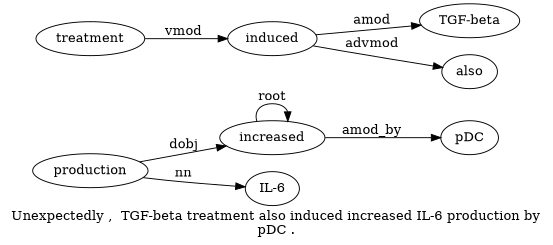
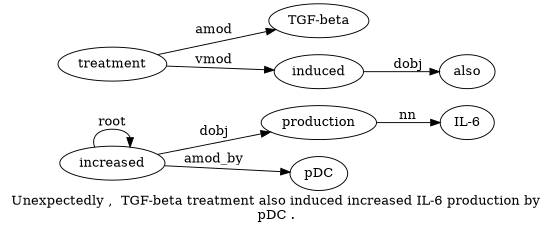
edge "induced" -> "TGF-beta": now "treatment" -> "TGF-beta"
edge "induced" -> "also": label "advmod" -> "dobj"
edge "production" -> "increased": reversed
